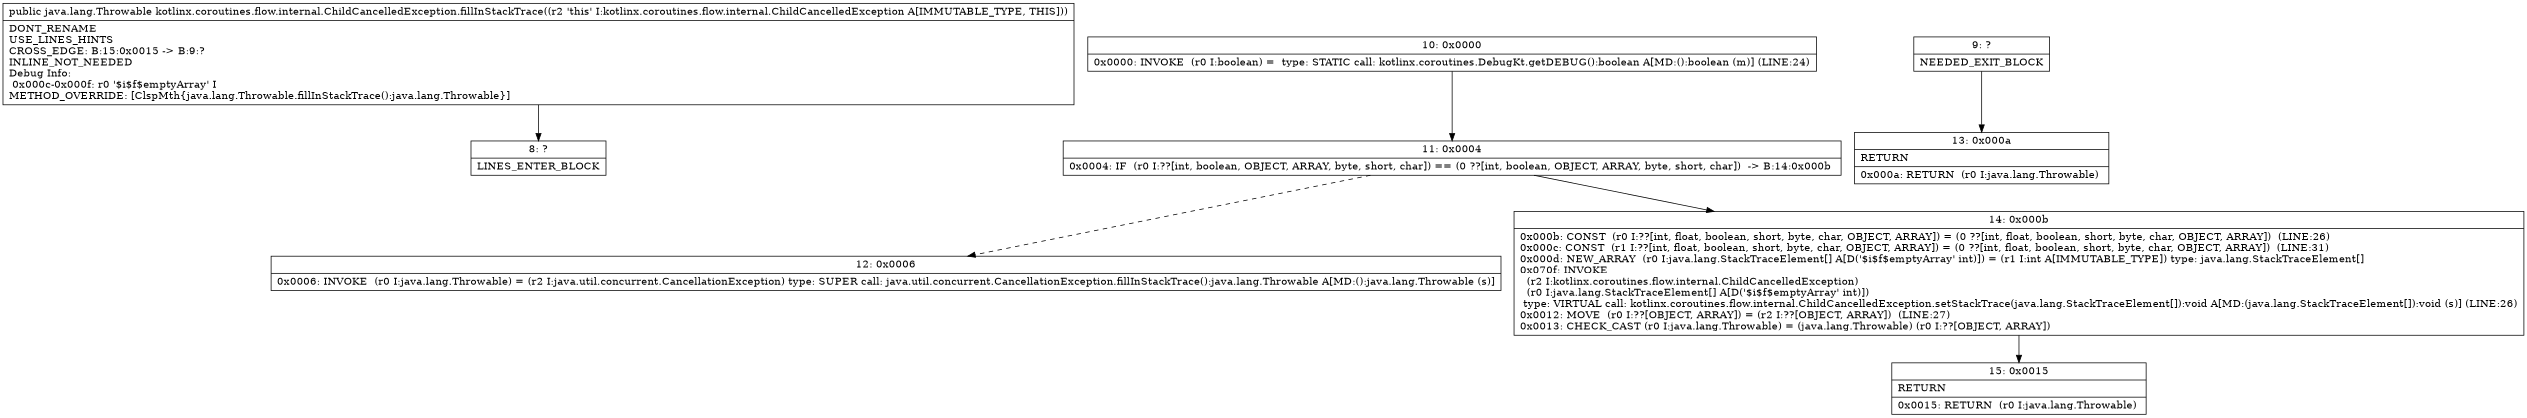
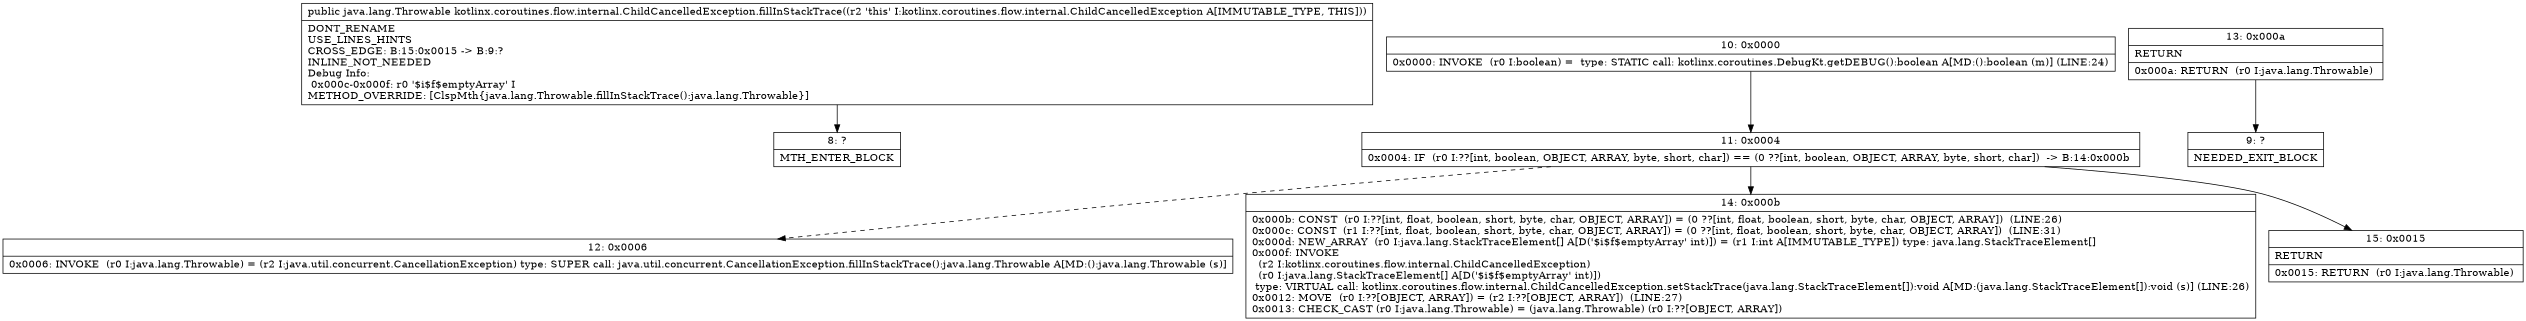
edge "9: ?" -> "13: 0x000a": reversed
node "8: ?": text "LINES_ENTER_BLOCK" -> "MTH_ENTER_BLOCK"
node "14: 0x000b": text "0x070f: INVOKE" -> "0x000f: INVOKE"
edge "14: 0x000b" -> "15: 0x0015": now "11: 0x0004" -> "15: 0x0015"
